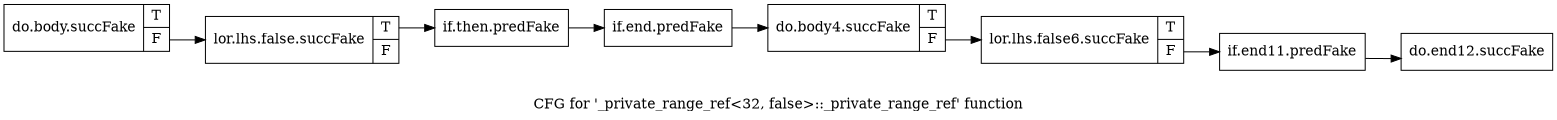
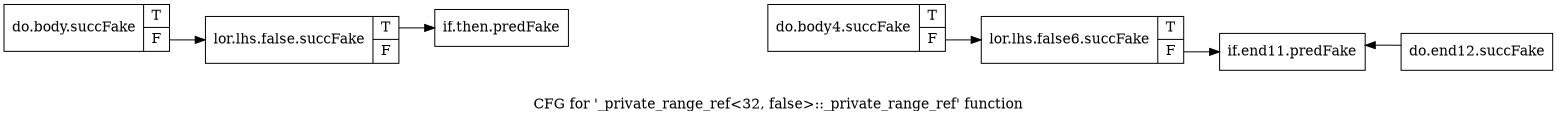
node "if.end.predFake": removed
edge "if.end11.predFake" -> "do.end12.succFake": reversed
